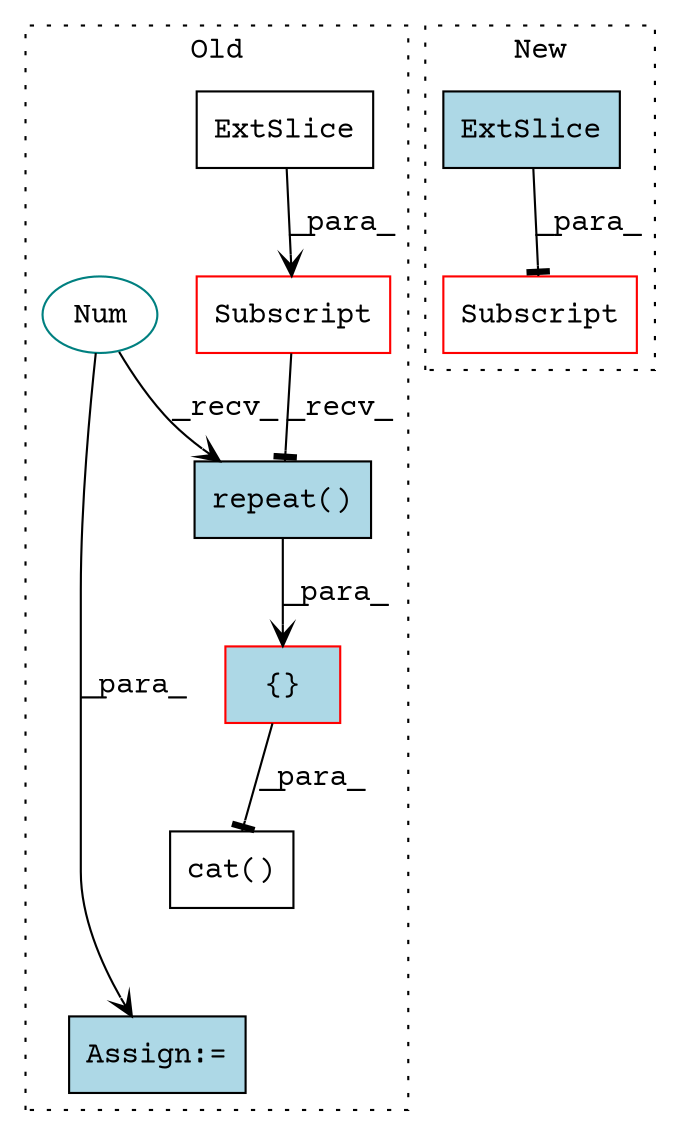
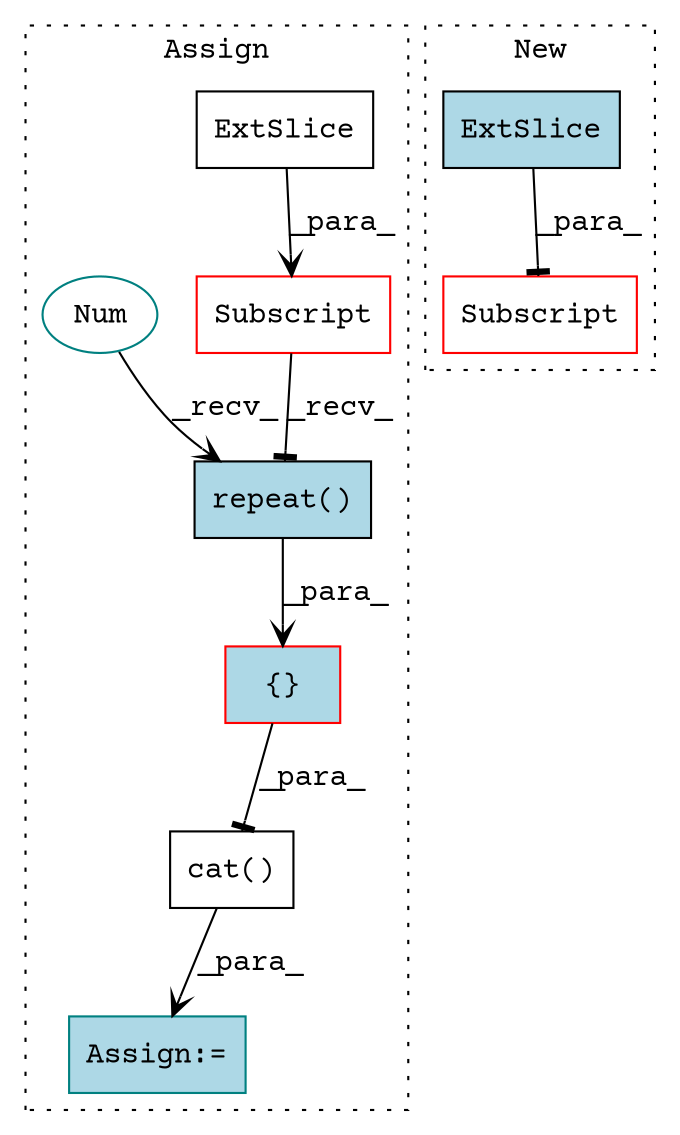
cluster "Old": label "Old" -> "Assign"
edge "Num" -> "Assign:=": now "cat()" -> "Assign:="
node "Assign:=": color black -> teal
